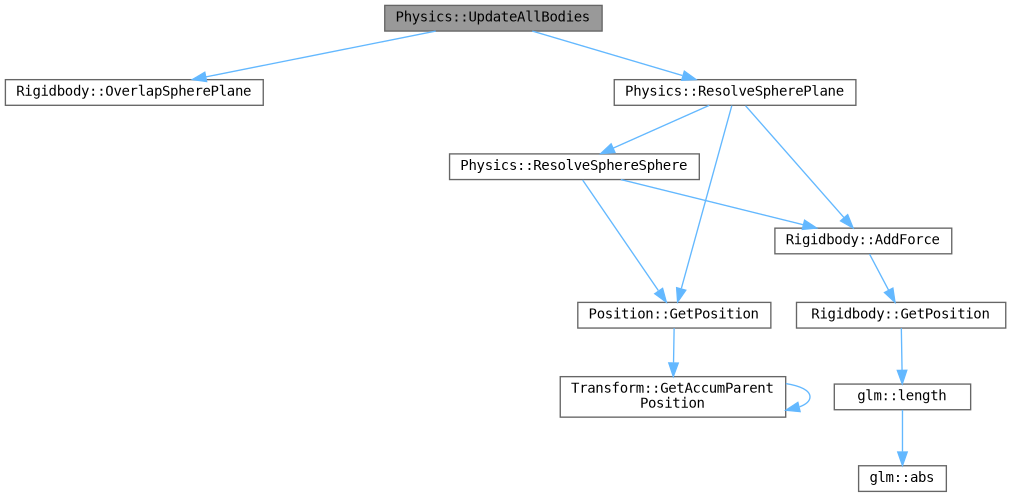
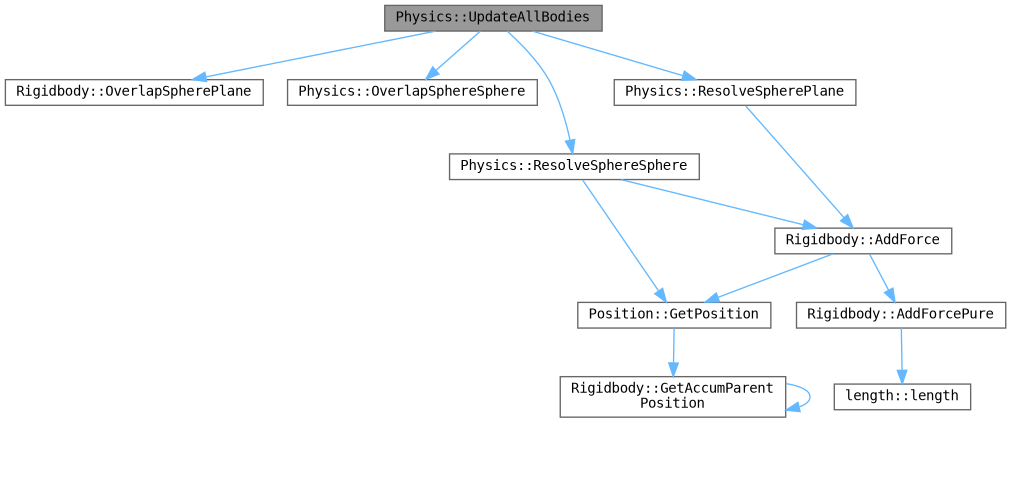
node "Physics::OverlapSphereSphere": added
edge "Physics::ResolveSpherePlane" -> "Physics::ResolveSphereSphere": now "Physics::UpdateAllBodies" -> "Physics::ResolveSphereSphere"
edge "Physics::ResolveSpherePlane" -> "Position::GetPosition": now "Rigidbody::AddForce" -> "Position::GetPosition"
node "Rigidbody::GetPosition": label "Rigidbody::GetPosition" -> "Rigidbody::AddForcePure"
node "Transform::GetAccumParent Position": label "Transform::GetAccumParent Position" -> "Rigidbody::GetAccumParent Position"
node "glm::length": label "glm::length" -> "length::length"
node "glm::abs": removed
